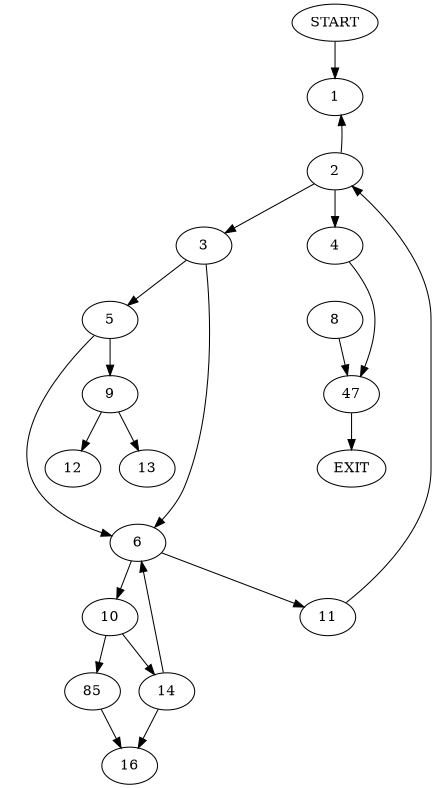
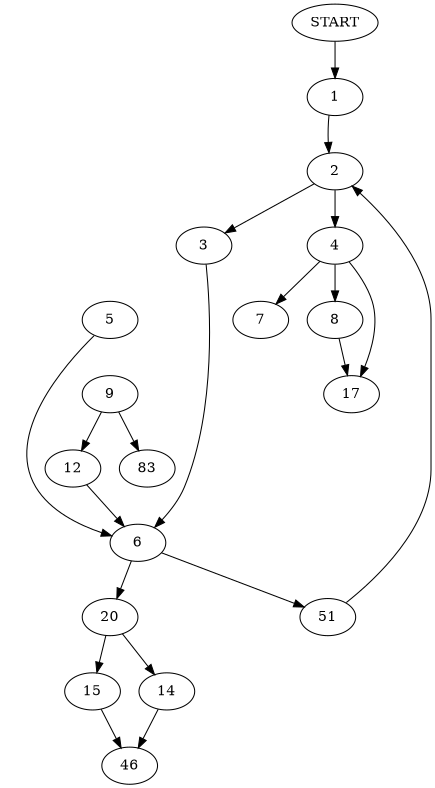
edge "2" -> "1": reversed
edge "4" -> "8": added
edge "3" -> "5": removed
node "7": added
edge "5" -> "9": removed
node "47": label "47" -> "17"
node "13": label "13" -> "83"
node "EXIT": removed
node "10": label "10" -> "20"
node "11": label "11" -> "51"
edge "14" -> "6": now "12" -> "6"
node "85": label "85" -> "15"
node "16": label "16" -> "46"
